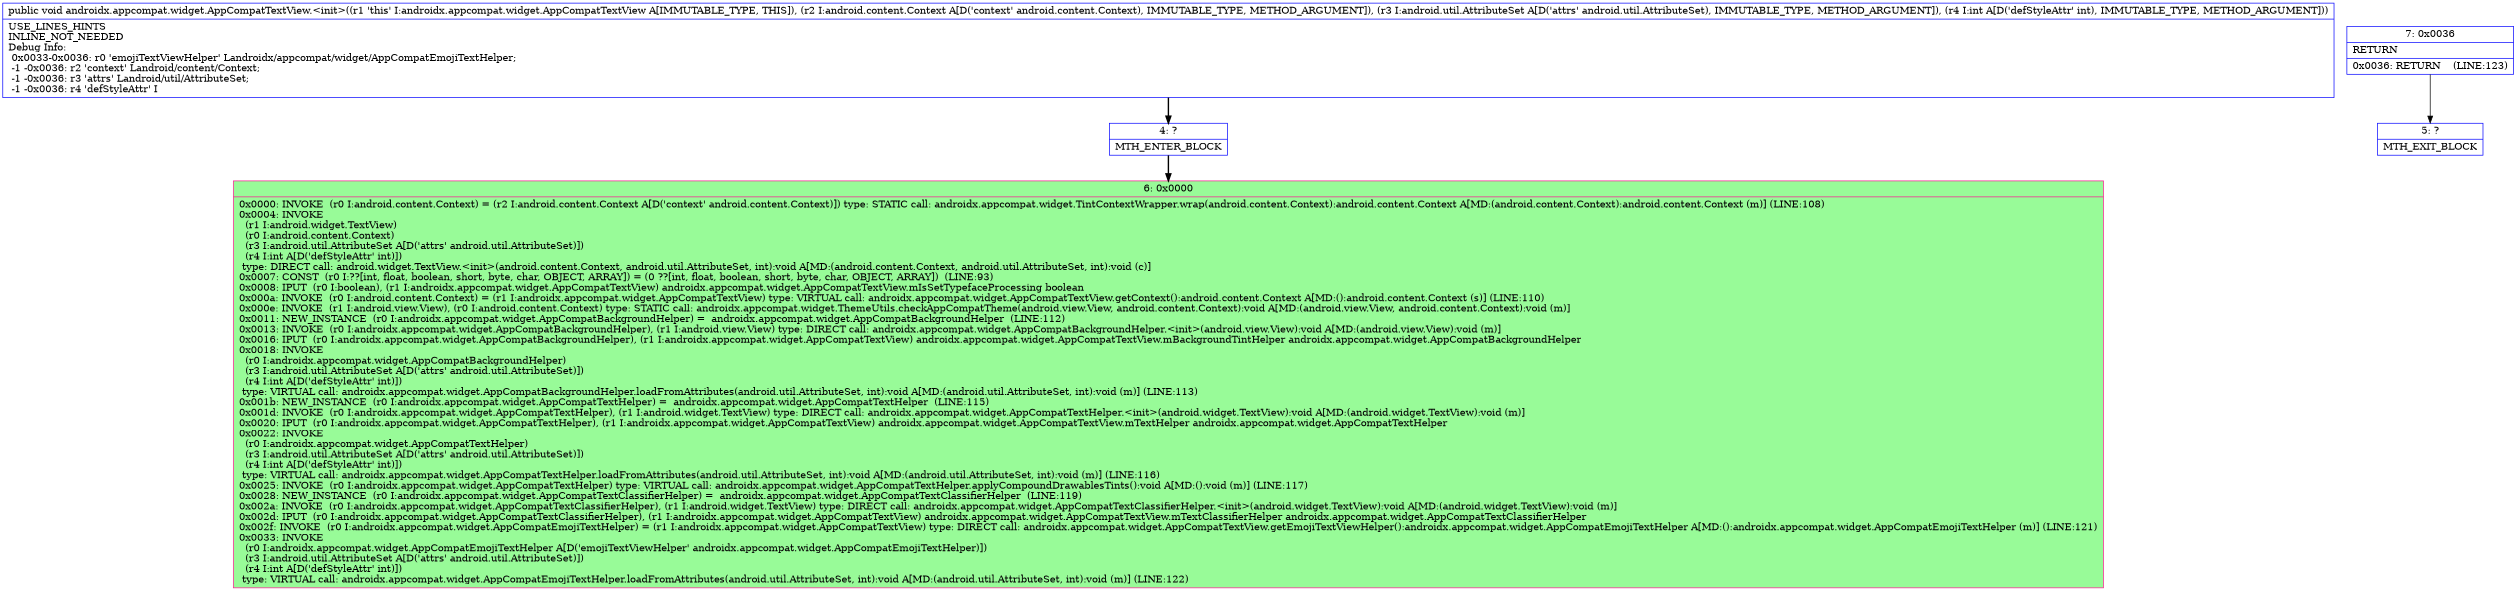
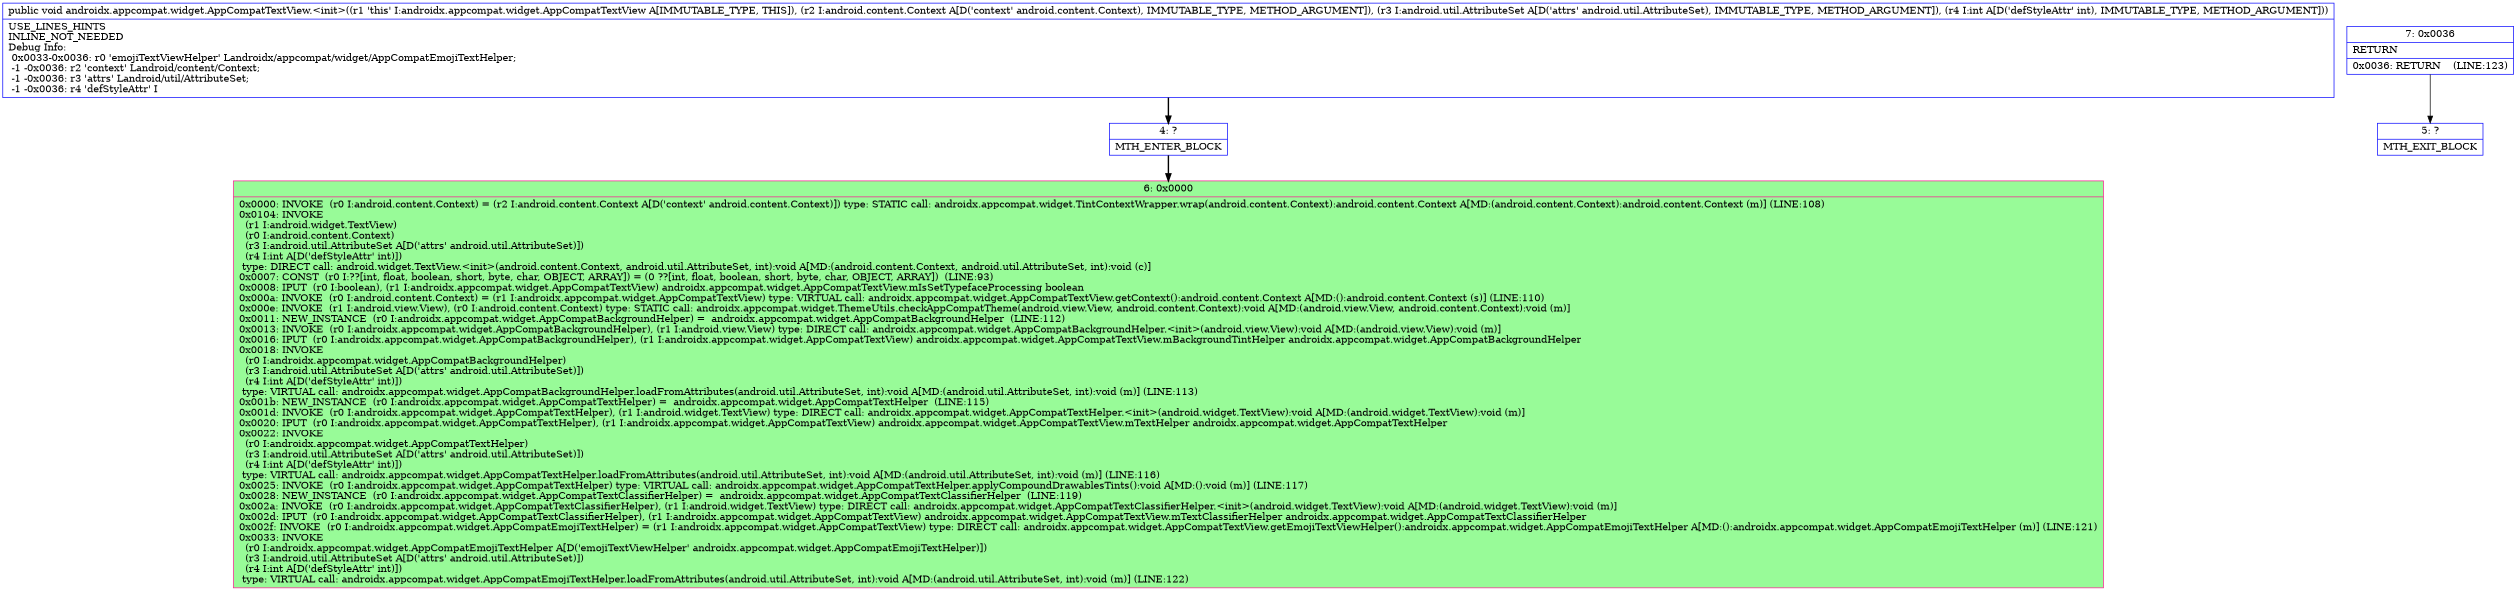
node "6: 0x0000": text "0x0004: INVOKE" -> "0x0104: INVOKE"
